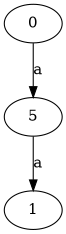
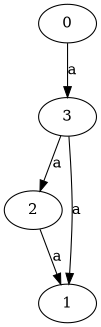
node "5": label "5" -> "3"
node "2": added
